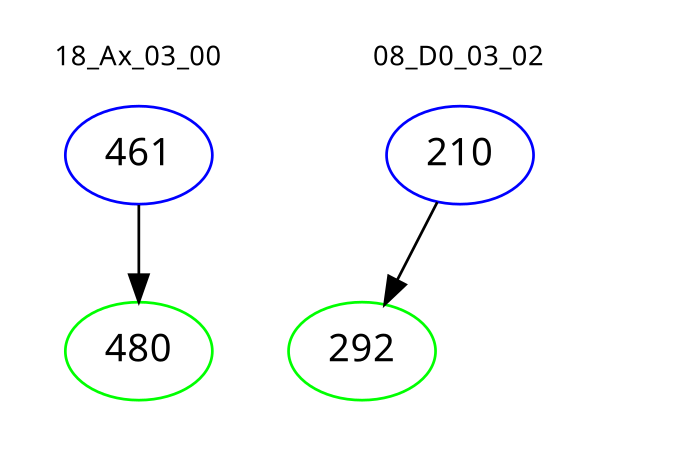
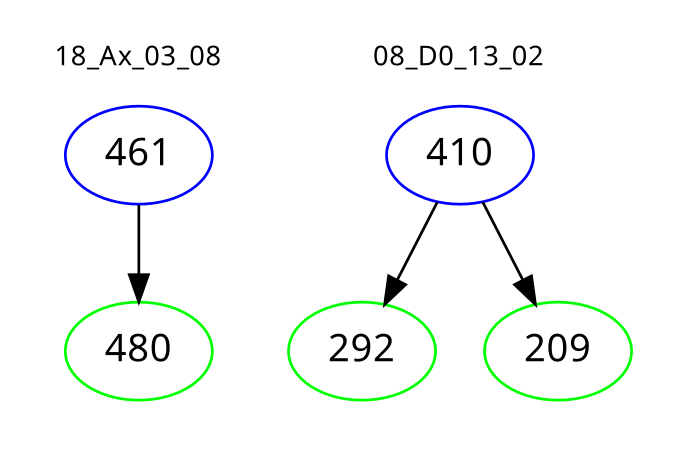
cluster "18_Ax_03_00": label "18_Ax_03_00" -> "18_Ax_03_08"
cluster "08_D0_03_02": label "08_D0_03_02" -> "08_D0_13_02"
node "210": label "210" -> "410"
node "209": added
